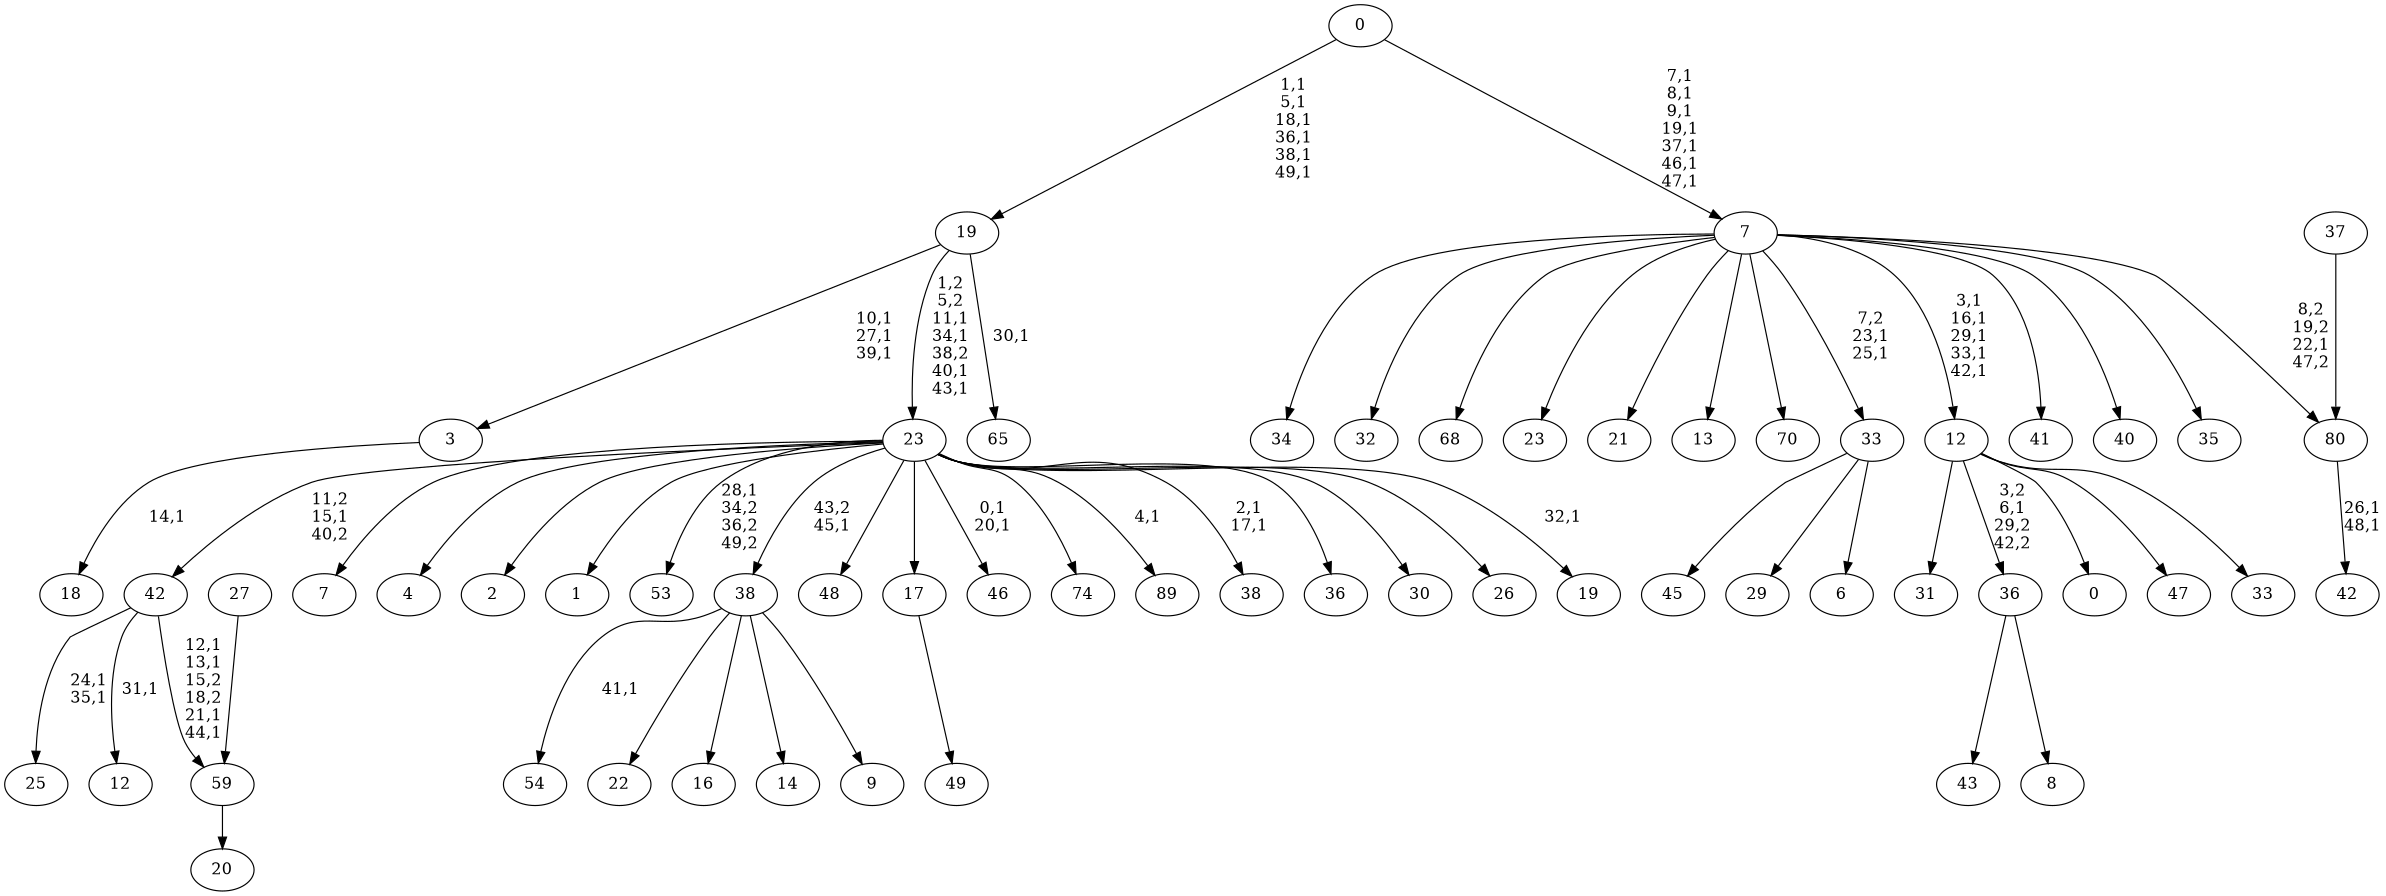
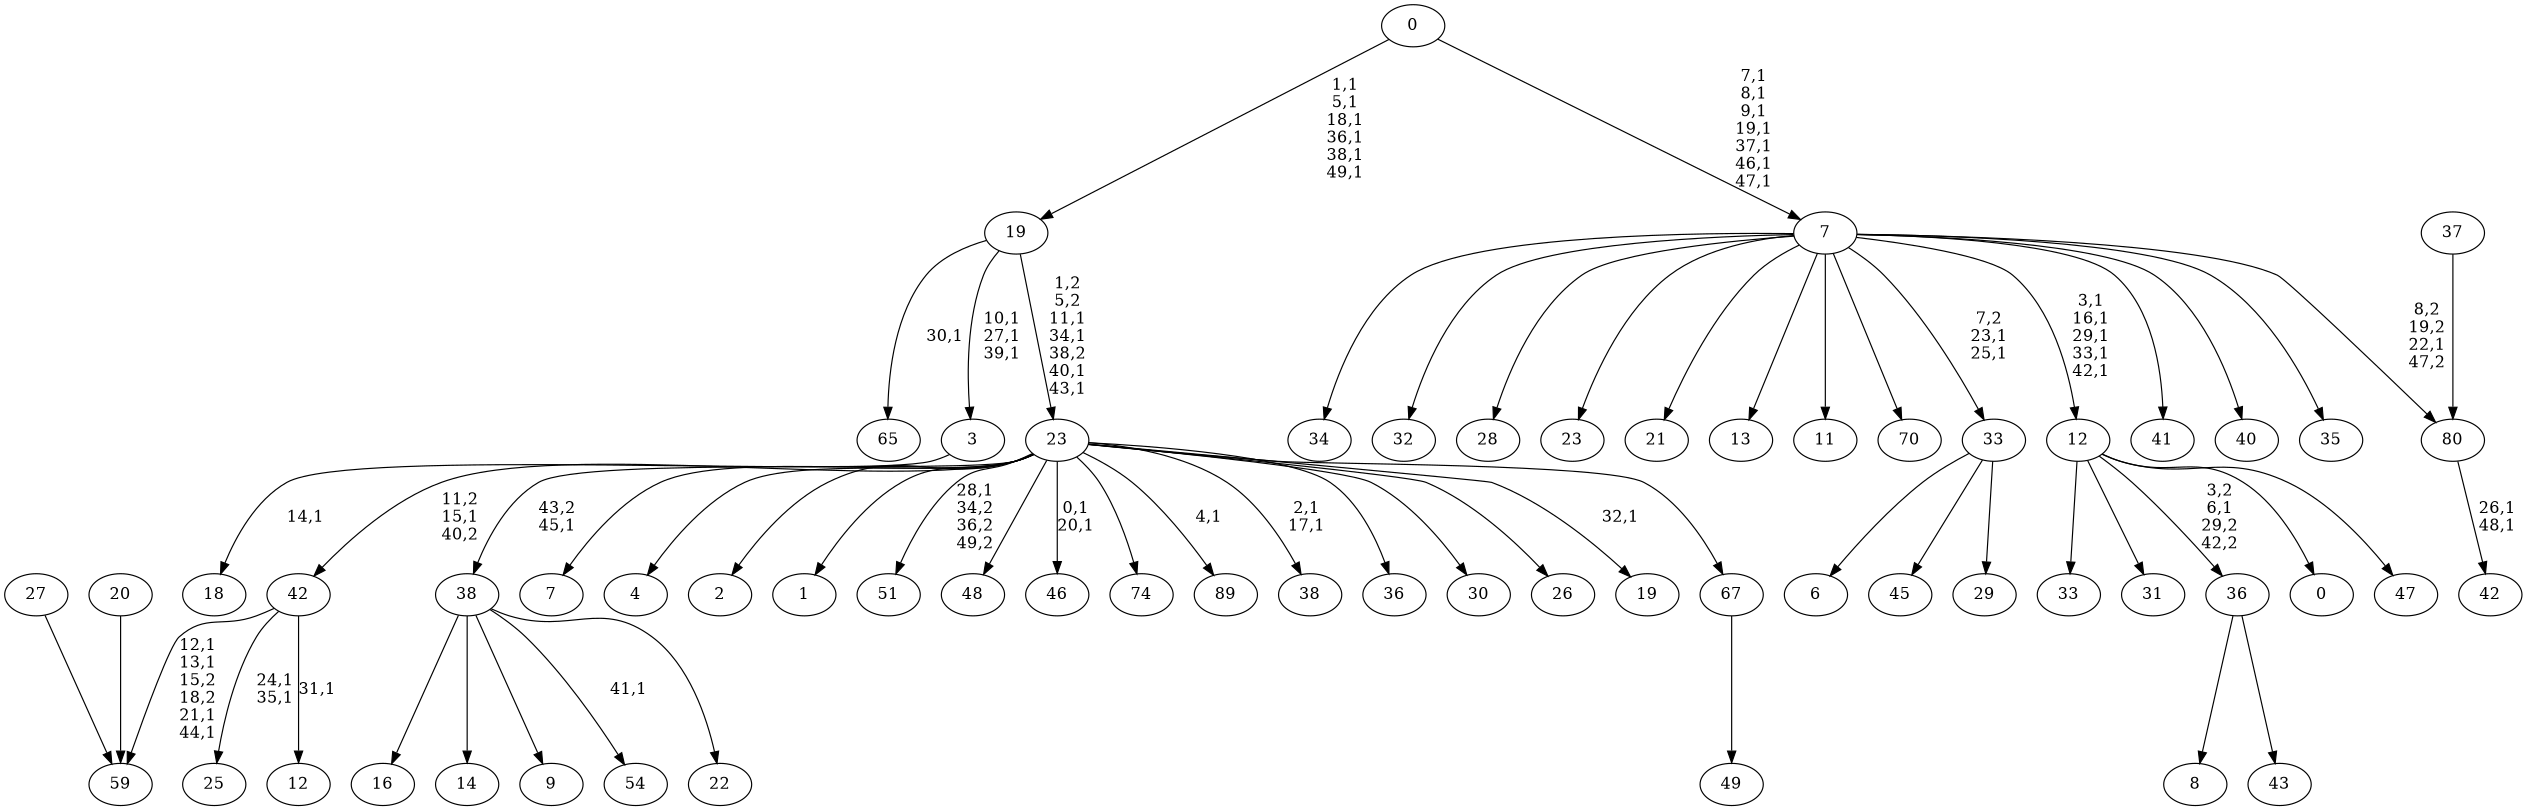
node "68": label "68" -> "28"
node "11": added
node "53": label "53" -> "51"
node "17": label "17" -> "67"
edge "59" -> "20": reversed
